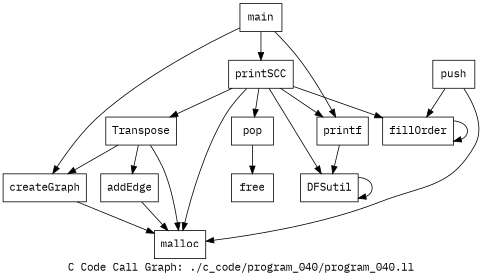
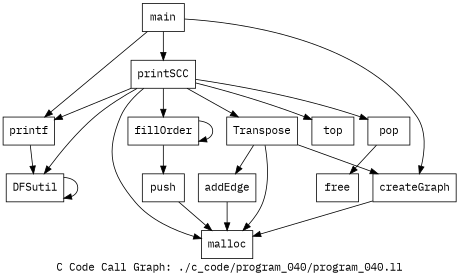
edge "push" -> "fillOrder": reversed
node "top": added
